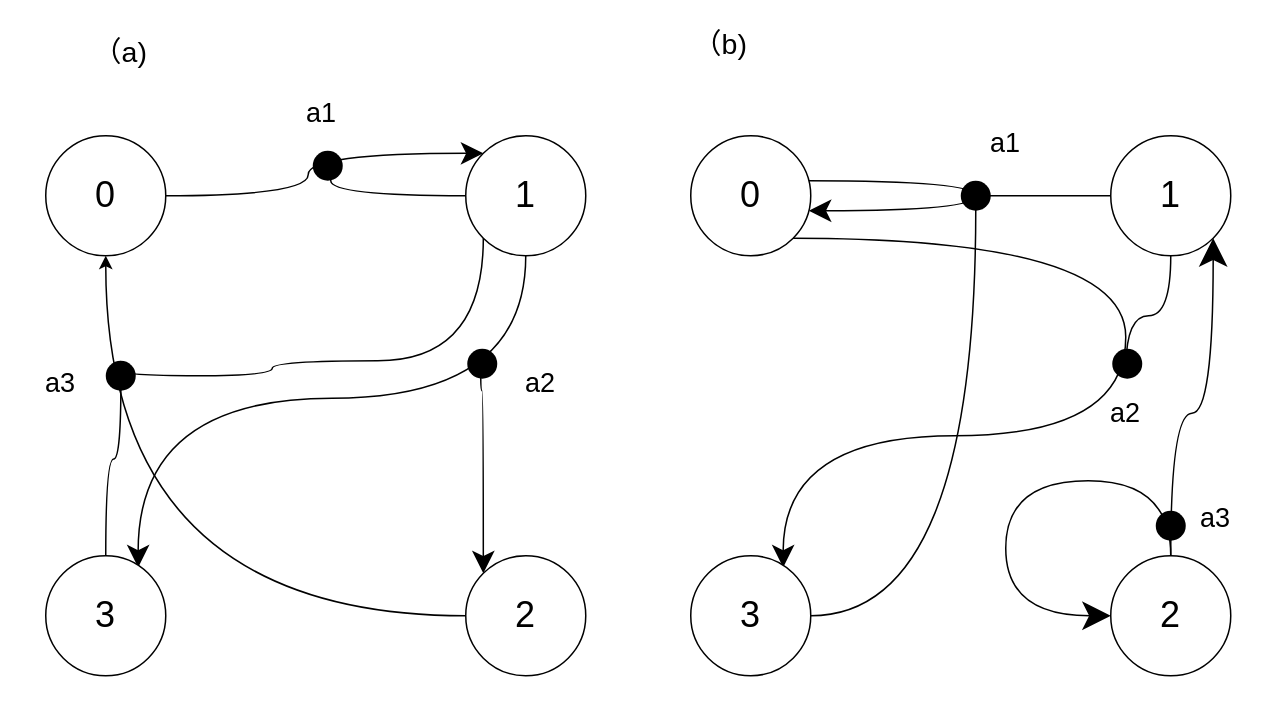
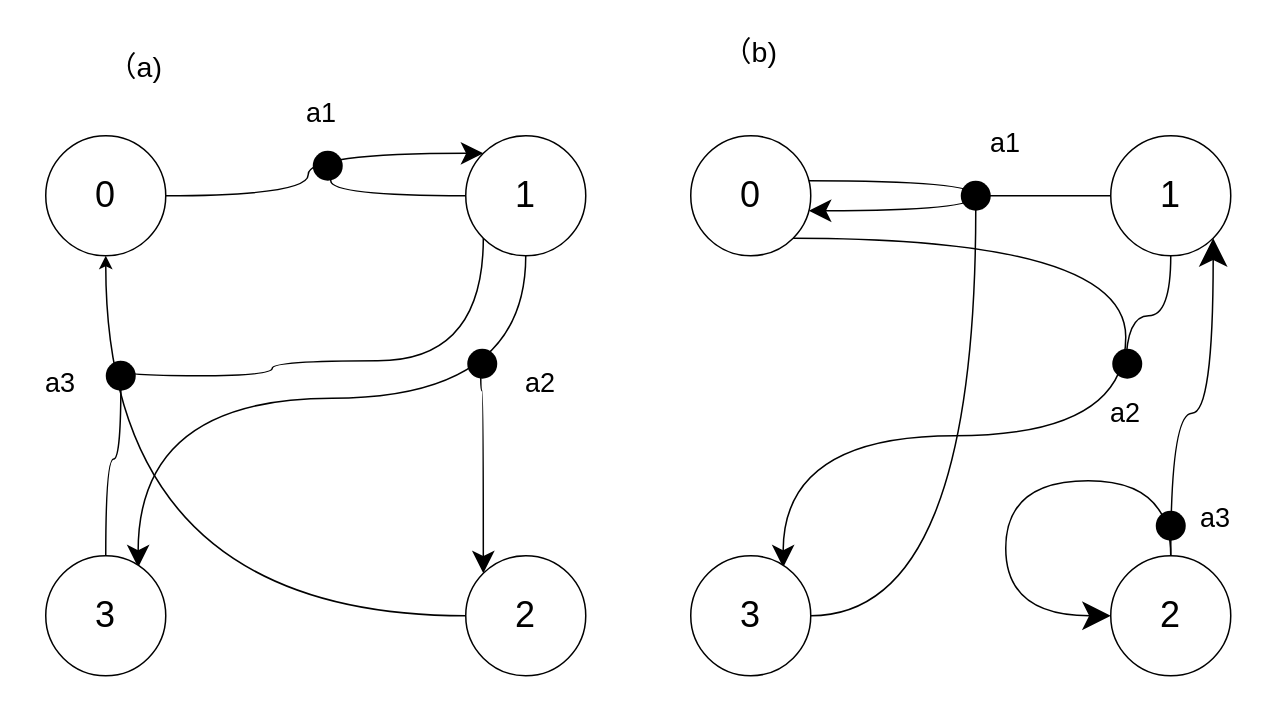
node "（b)": moved (721, 46) -> (751, 53)
node "（a)": moved (121, 53) -> (136, 68)
